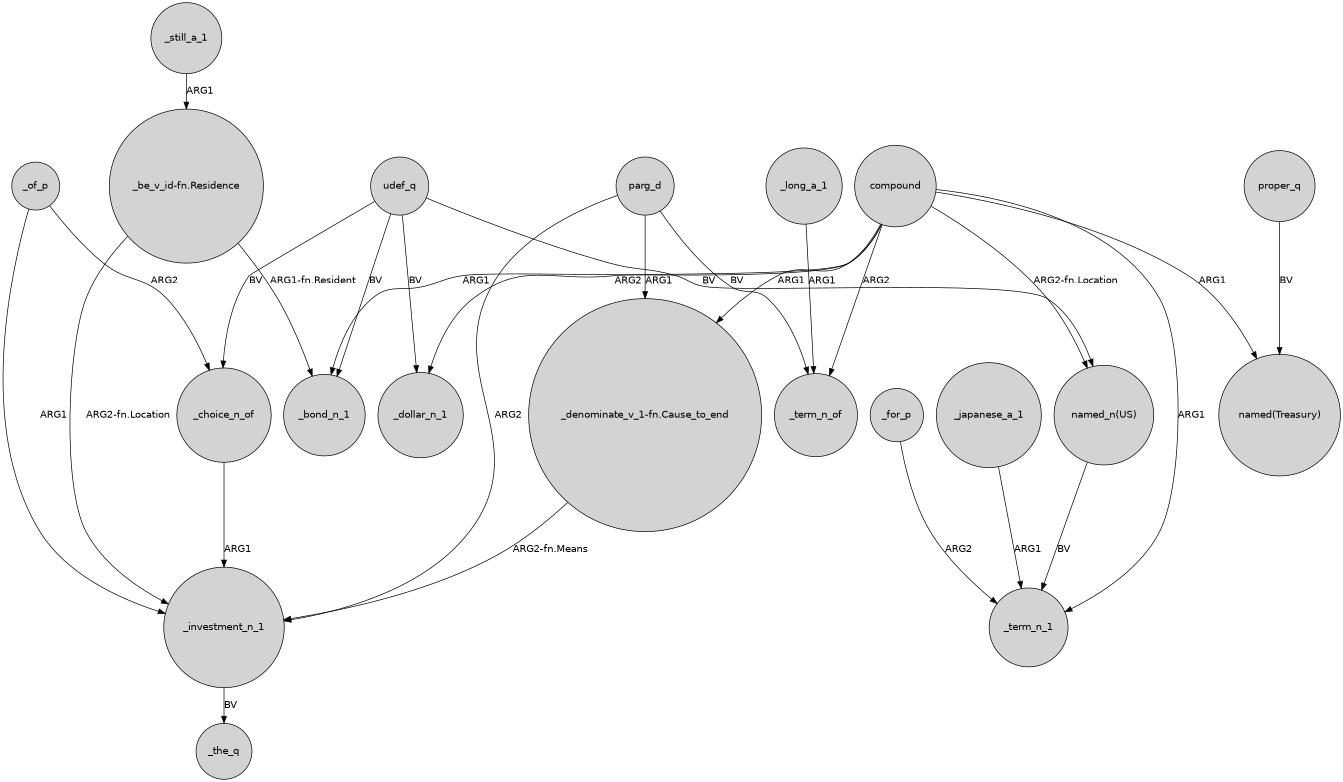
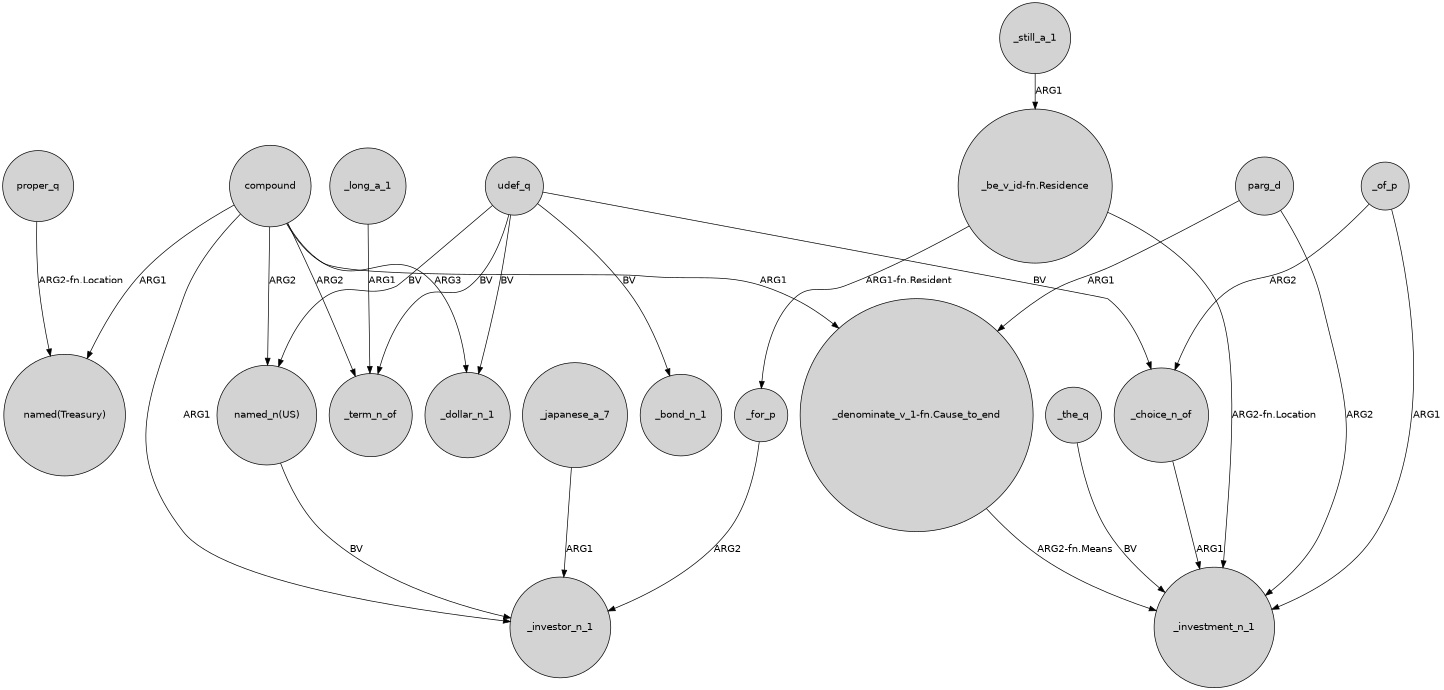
edge "compound" -> "_bond_n_1": removed, label "ARG1"
edge "compound" -> "_dollar_n_1": label "ARG2" -> "ARG3"
edge "parg_d" -> "_term_n_of": now "udef_q" -> "_term_n_of"
edge "compound" -> "named_n(US)": label "ARG2-fn.Location" -> "ARG2"
edge "proper_q" -> "named(Treasury)": label "BV" -> "ARG2-fn.Location"
edge "_be_v_id-fn.Residence" -> "_bond_n_1": now "_be_v_id-fn.Residence" -> "_for_p"
node "_japanese_a_1": label "_japanese_a_1" -> "_japanese_a_7"
node "_term_n_1": label "_term_n_1" -> "_investor_n_1"
edge "_investment_n_1" -> "_the_q": reversed
